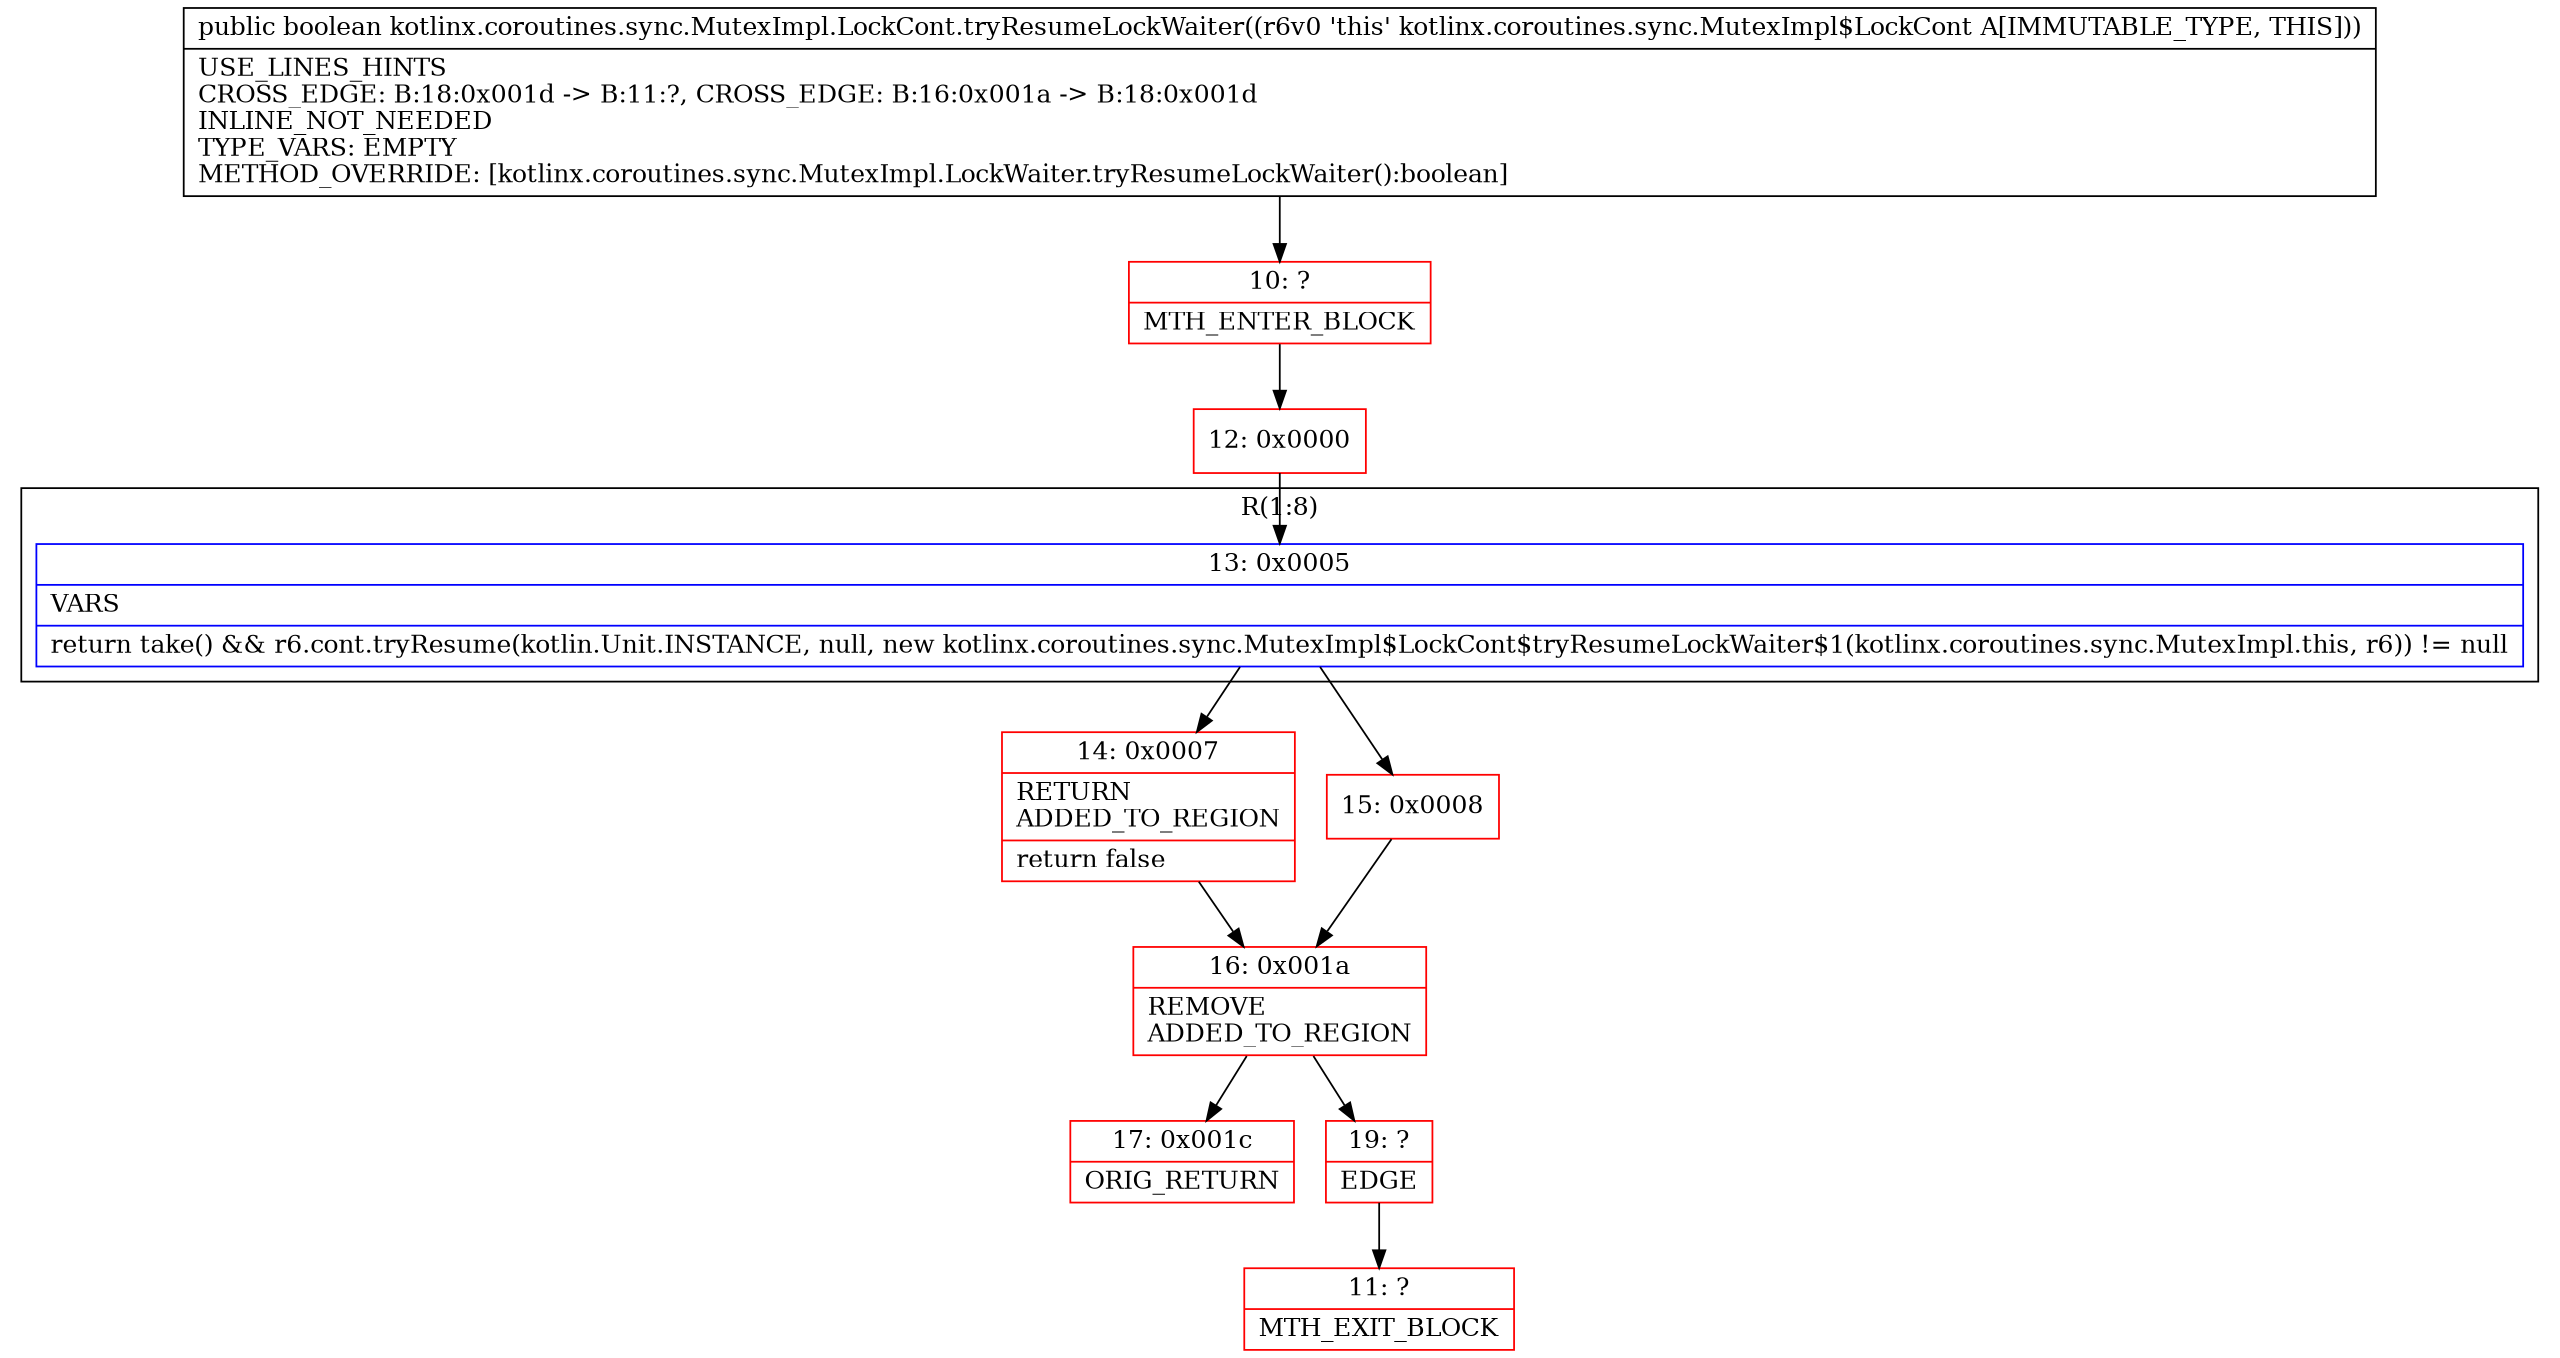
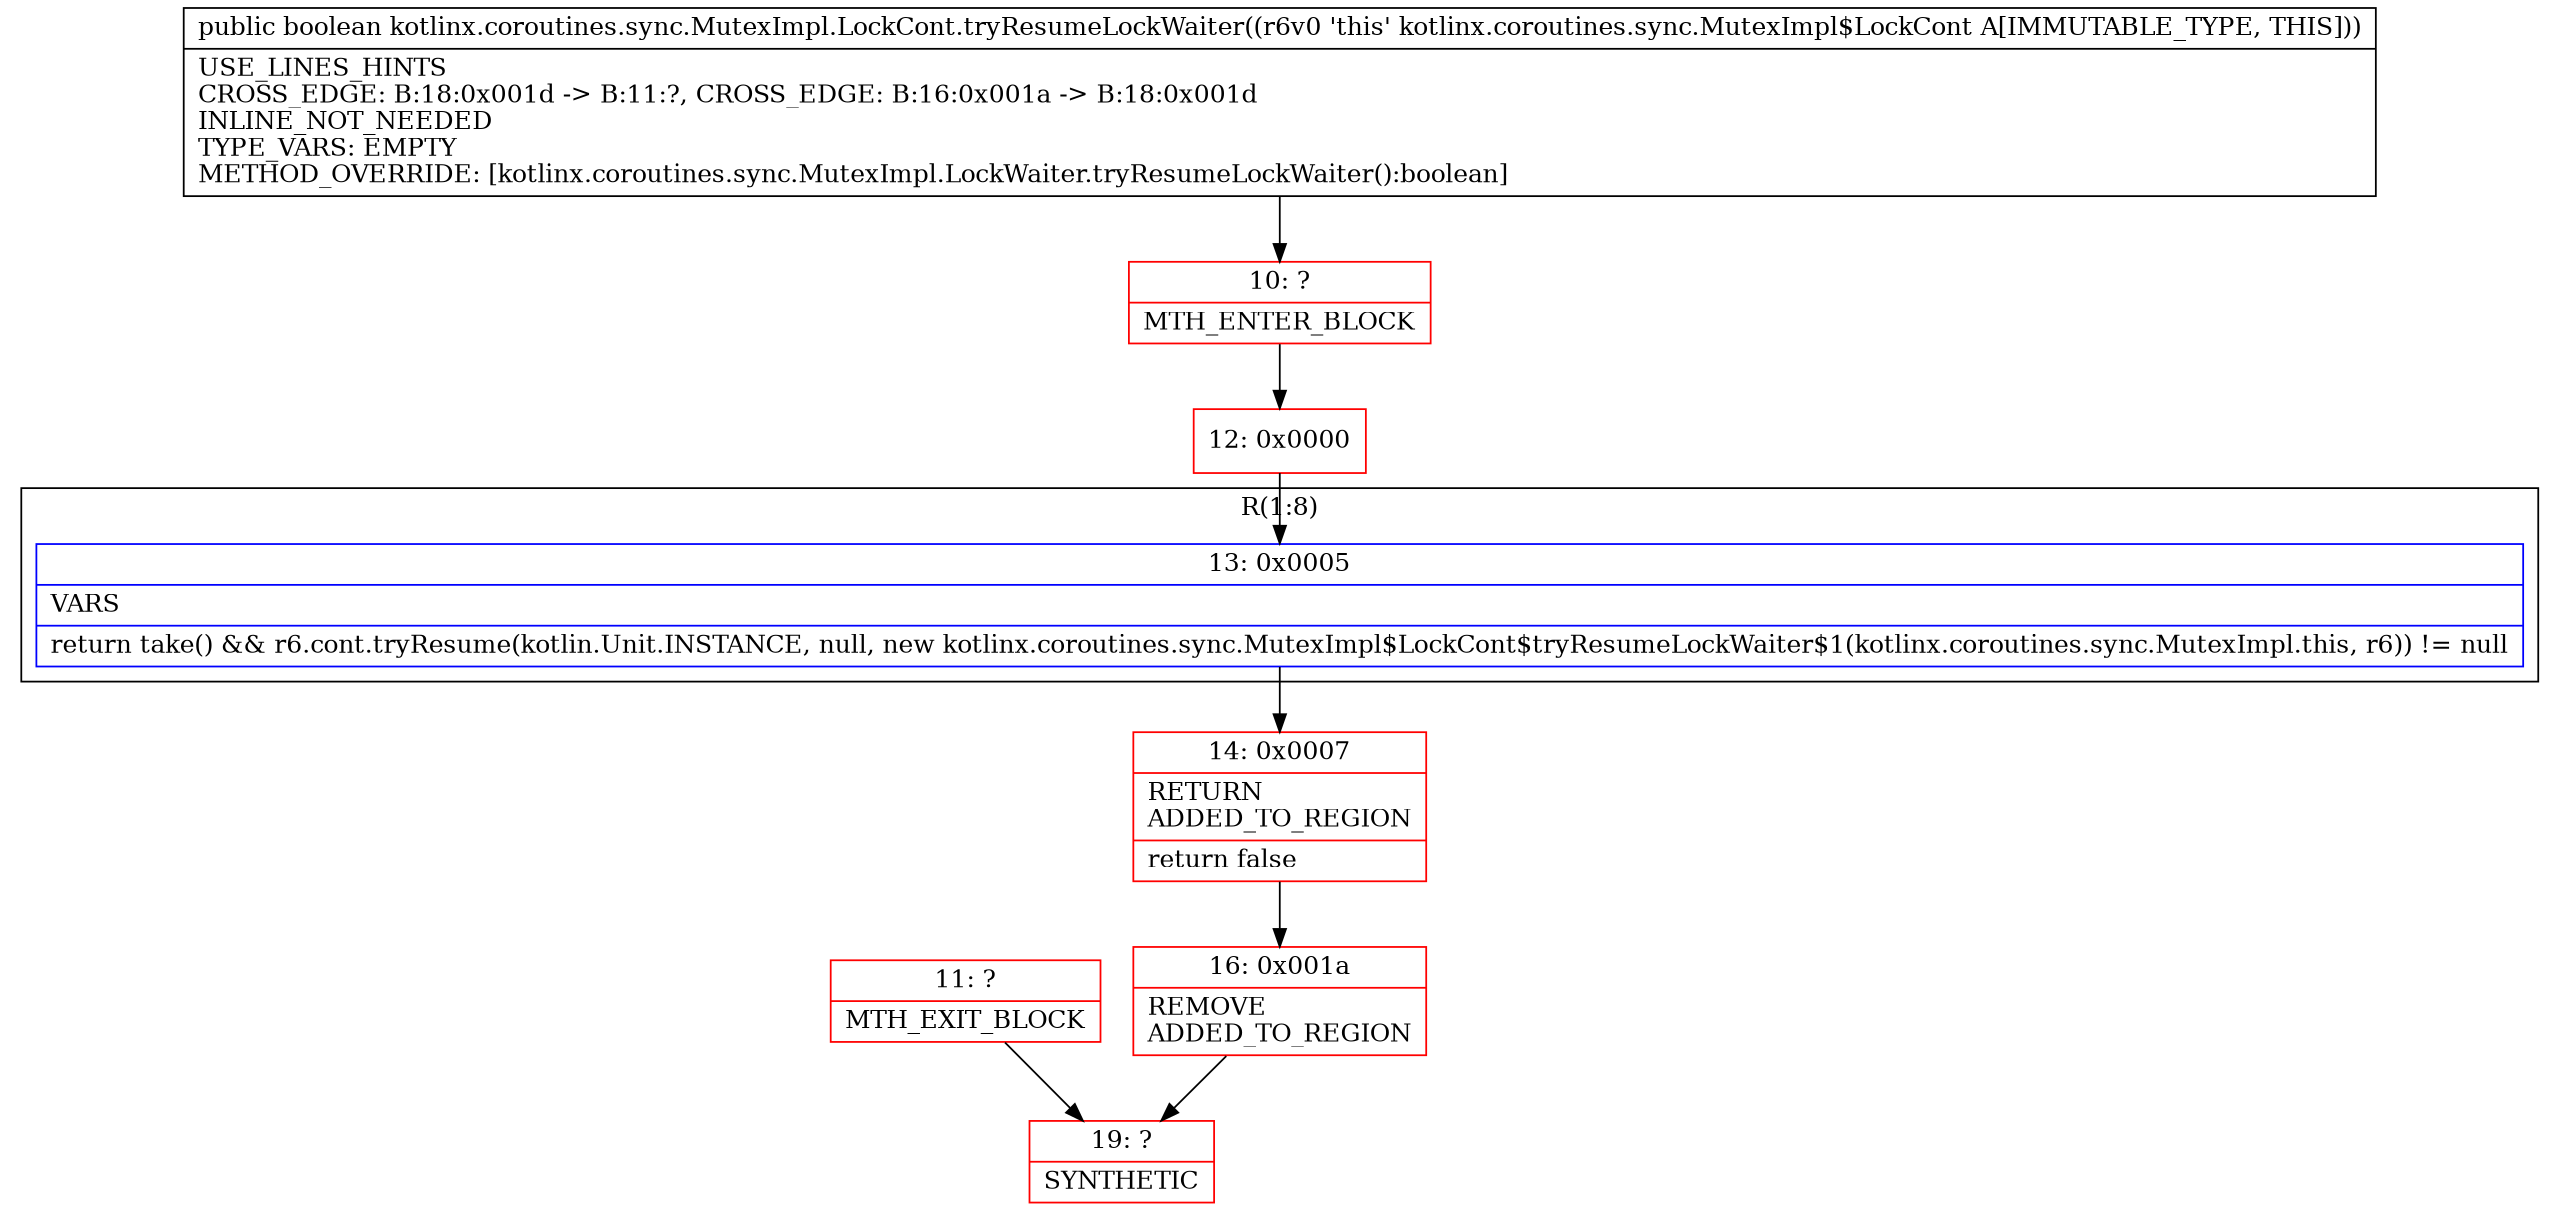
node "15: 0x0008": removed
node "17: 0x001c": removed
node "19: ?": text "EDGE" -> "SYNTHETIC"
edge "19: ?" -> "11: ?": reversed
